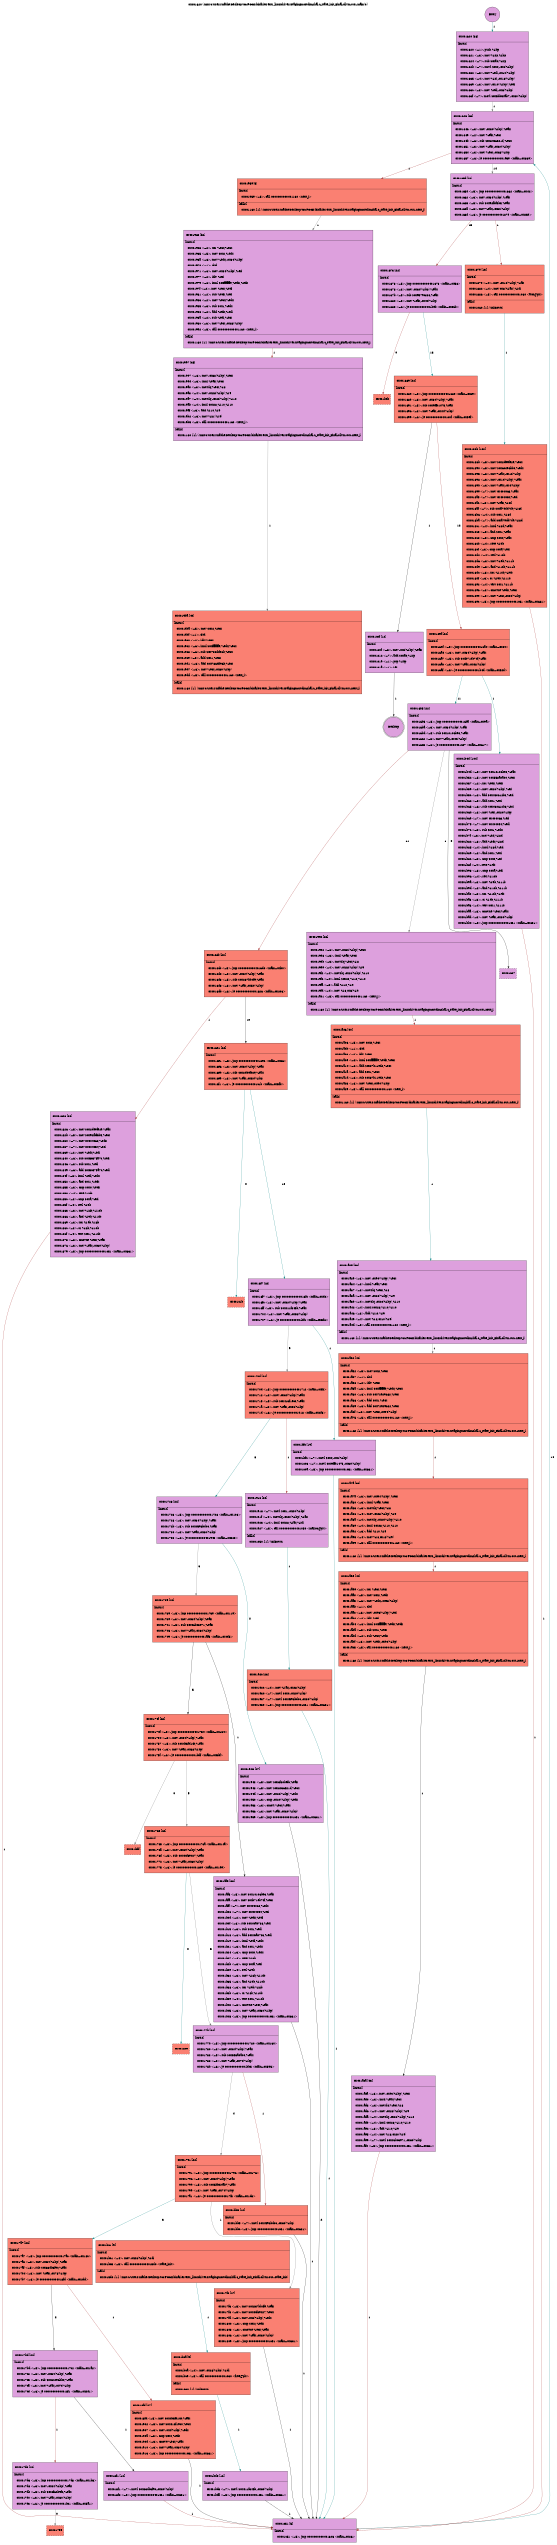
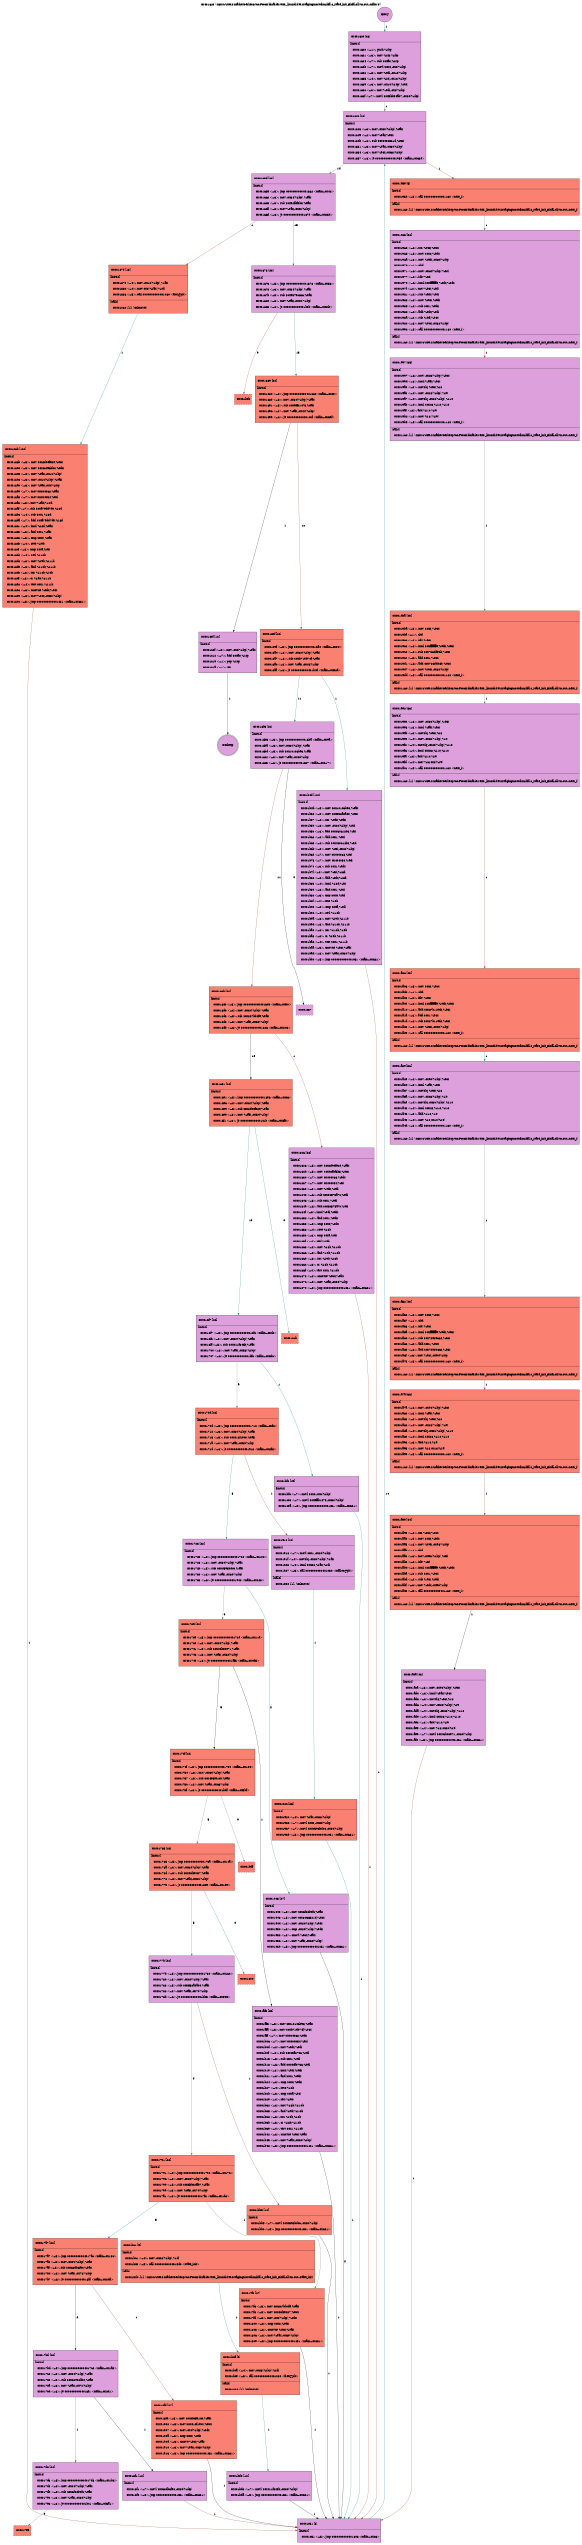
edge "0x4016b5 [22]" -> "0x4019e2 [36]": now "0x4019ba [40]" -> "0x4019e2 [36]"
